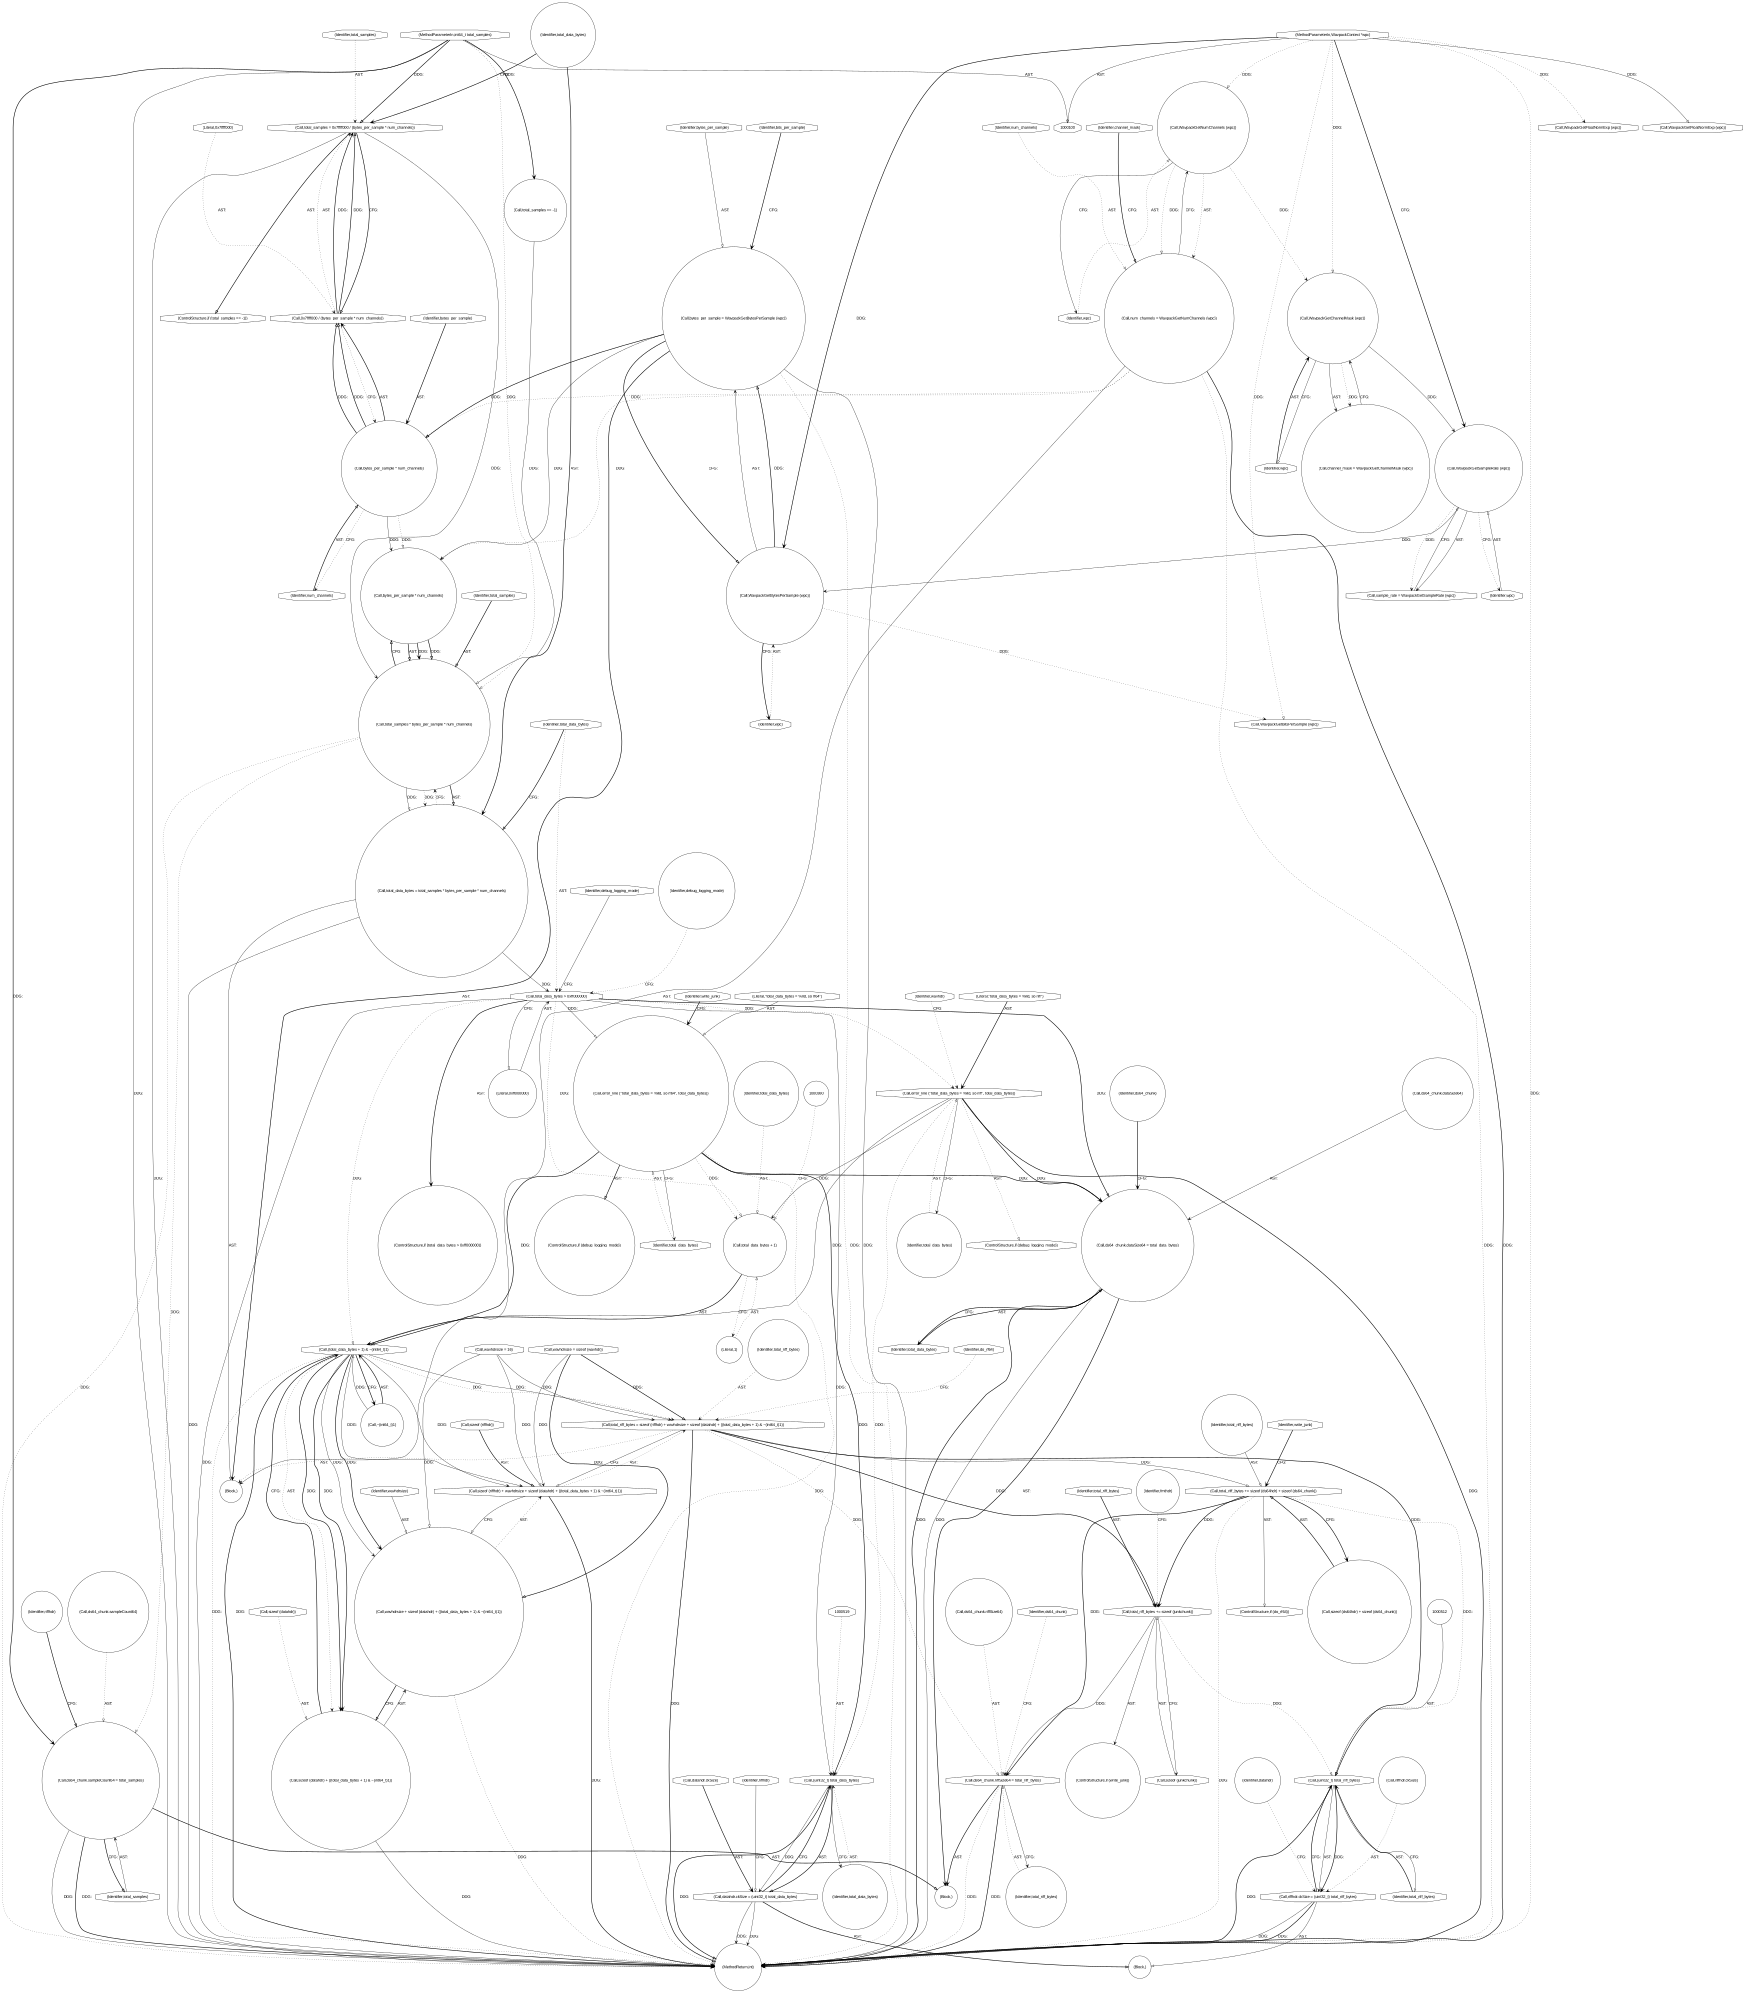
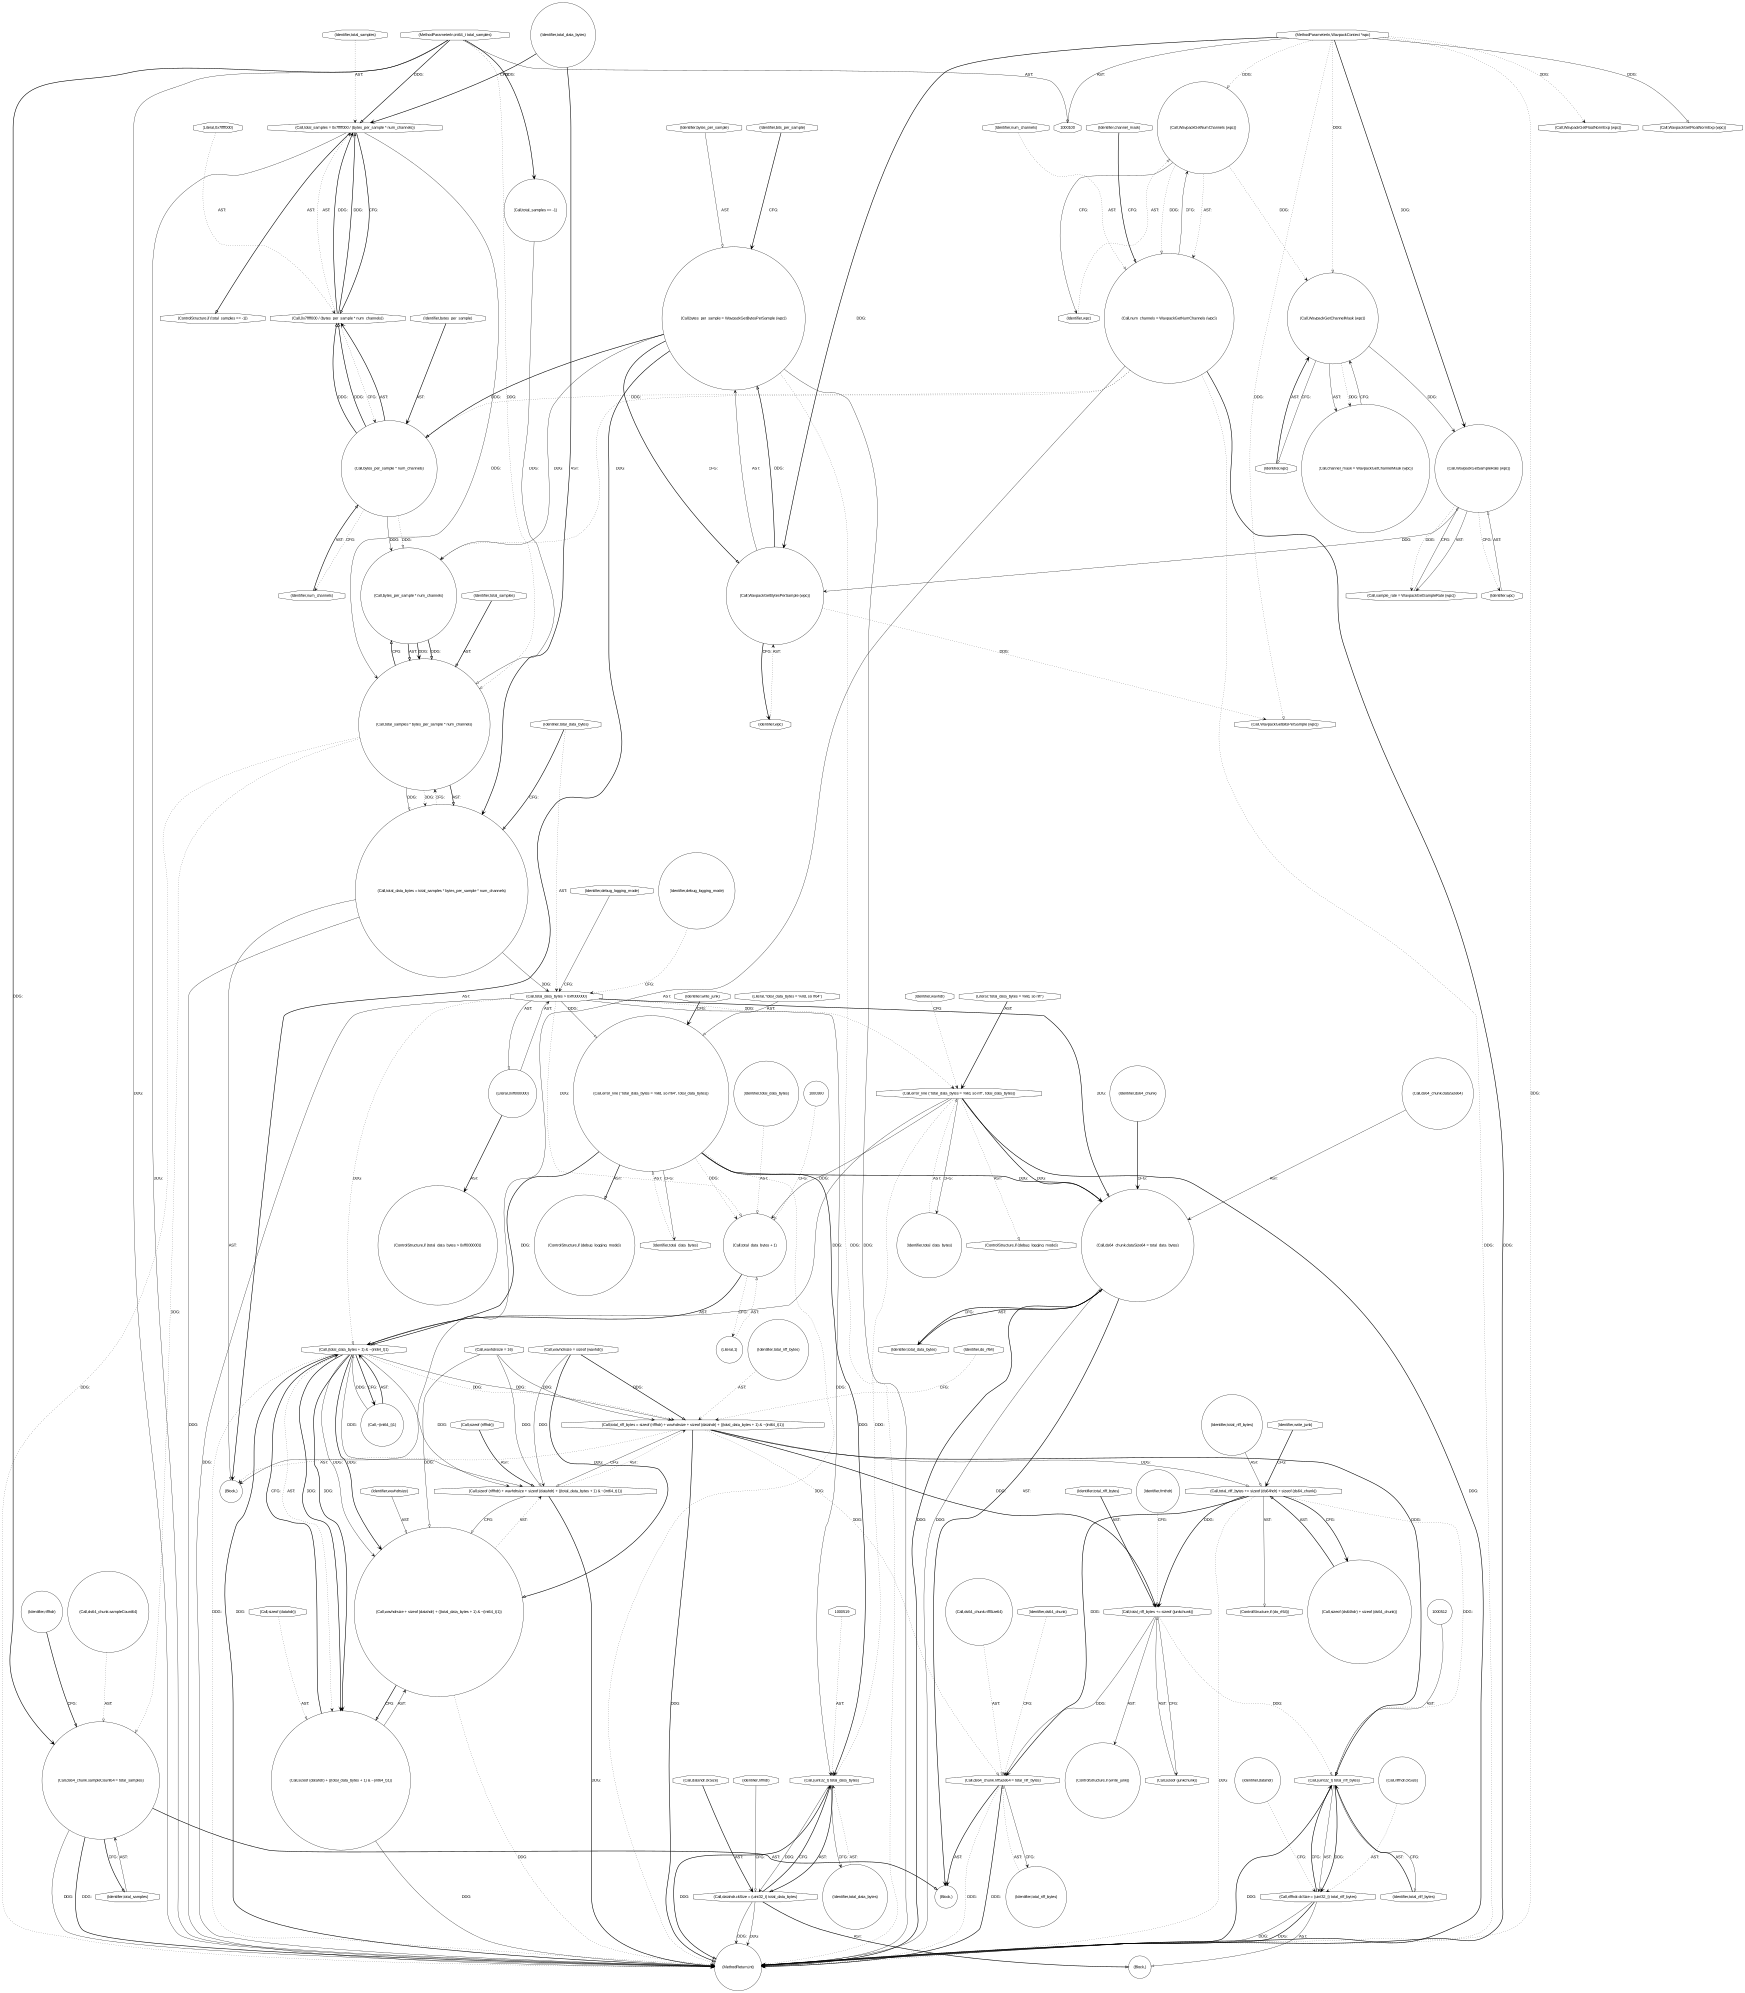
edge "(MethodParameterIn,WavpackContext *wpc)" -> "(Call,WavpackGetSampleRate (wpc))": label "CFG: " -> "DDG: "
edge "(Call,total_data_bytes > 0xff000000)" -> "(Literal,0xff000000)": label "CFG: " -> "AST: "
edge "(Call,total_data_bytes > 0xff000000)" -> "(ControlStructure,if (total_data_bytes > 0xff000000))": now "(Literal,0xff000000)" -> "(ControlStructure,if (total_data_bytes > 0xff000000))"
